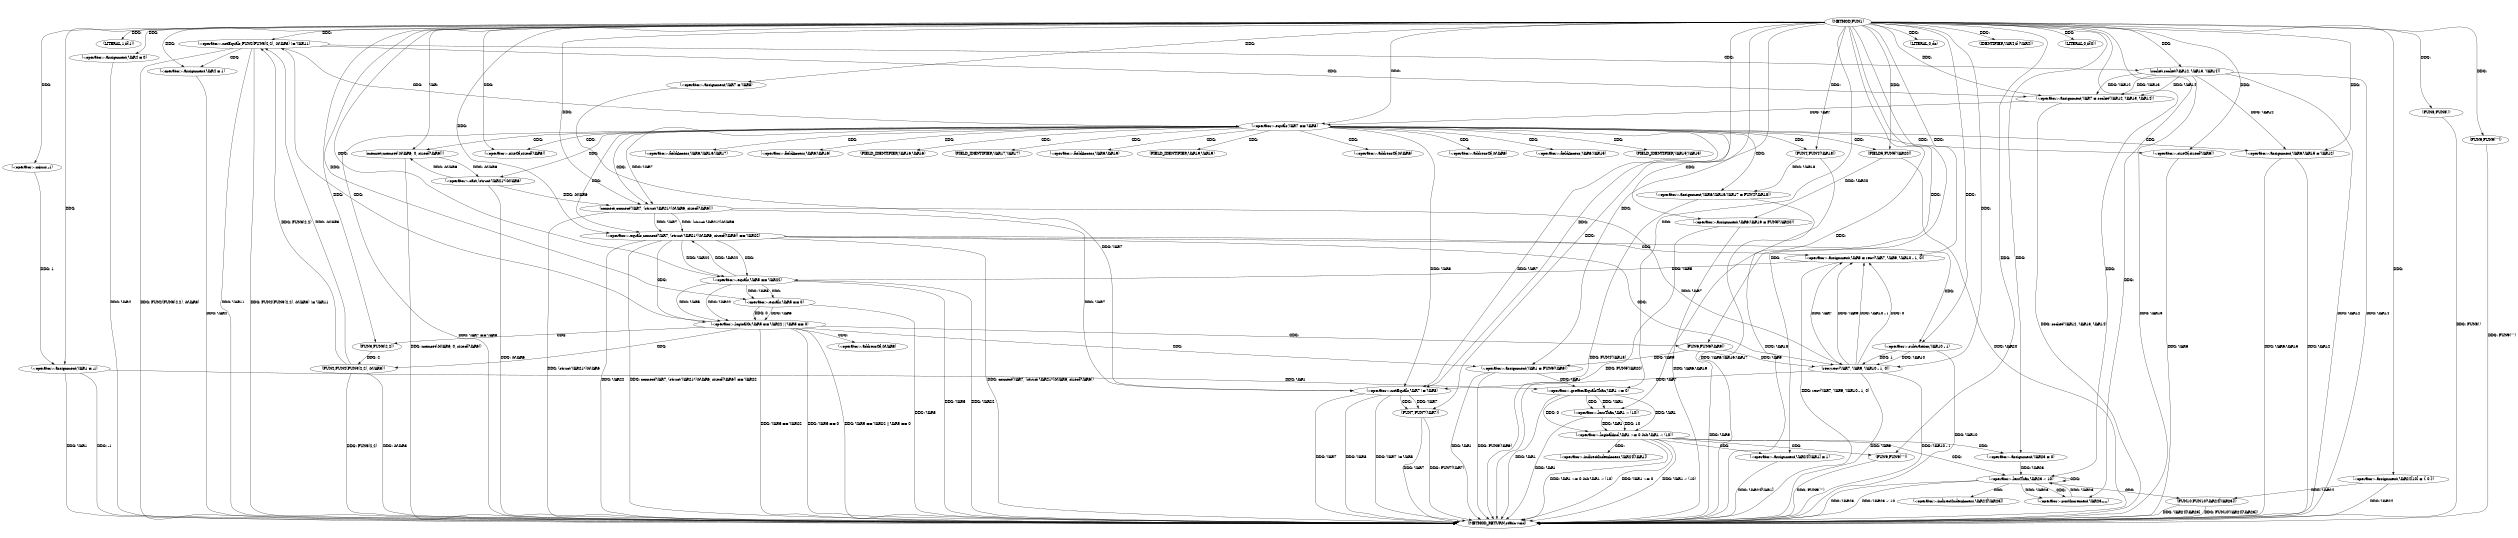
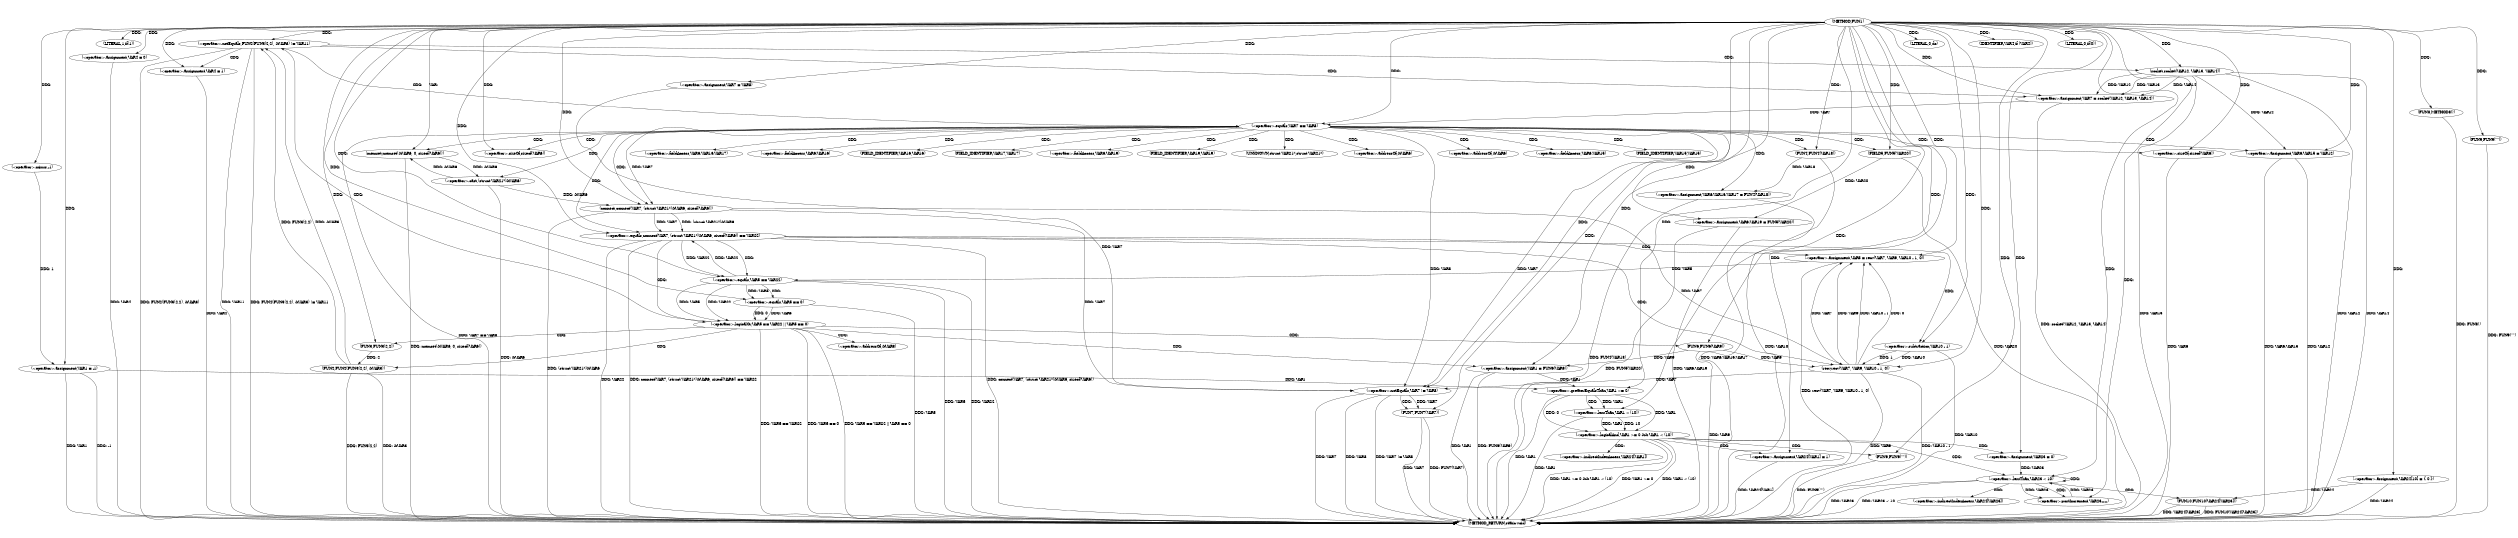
node "(FUN8,FUN8())": label "(FUN8,FUN8())" -> "(FUN8,METHOD8())"
node "(UNKNOWN,struct VAR21*,struct VAR21*)": added
